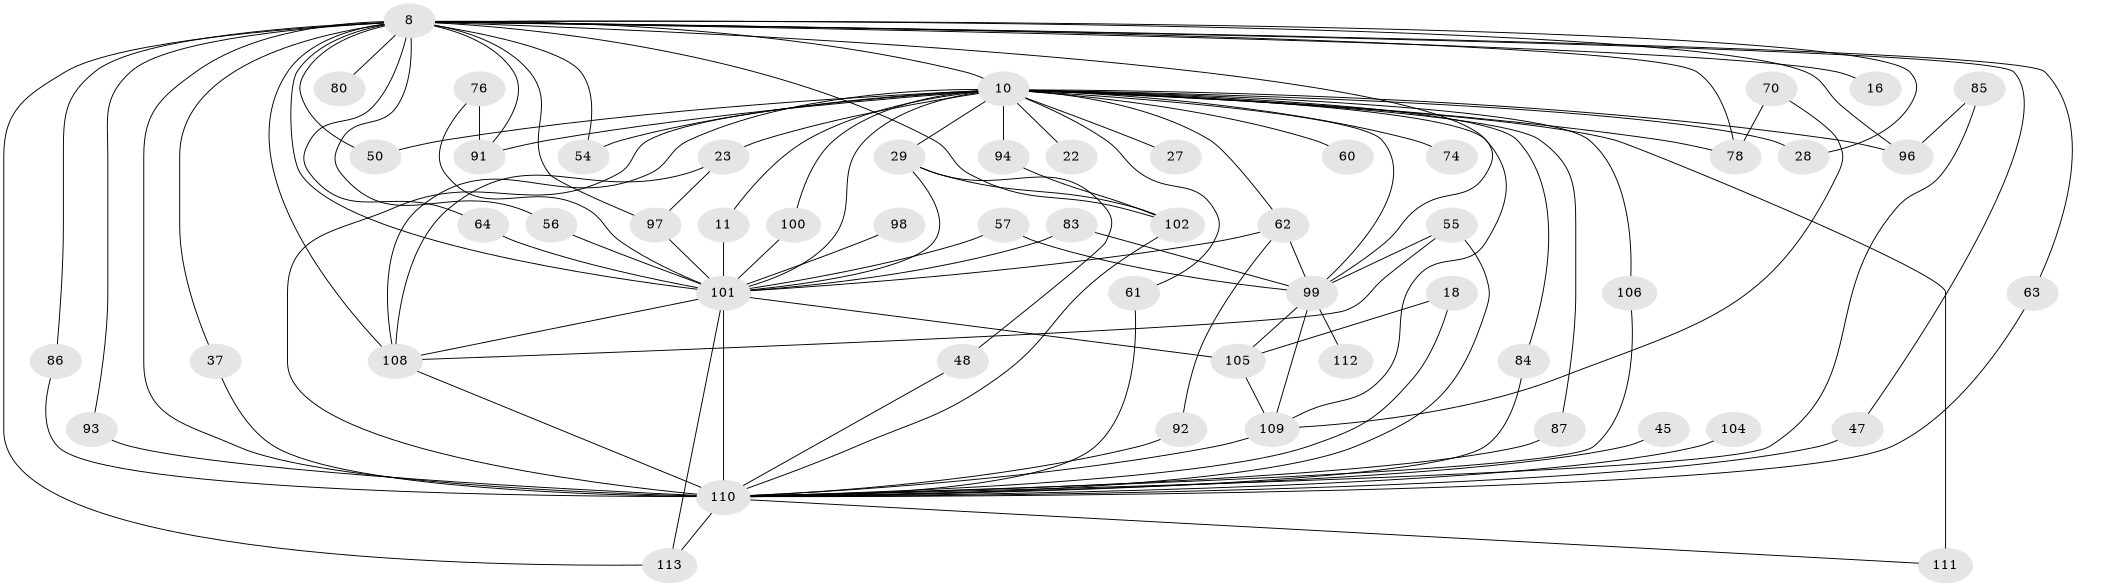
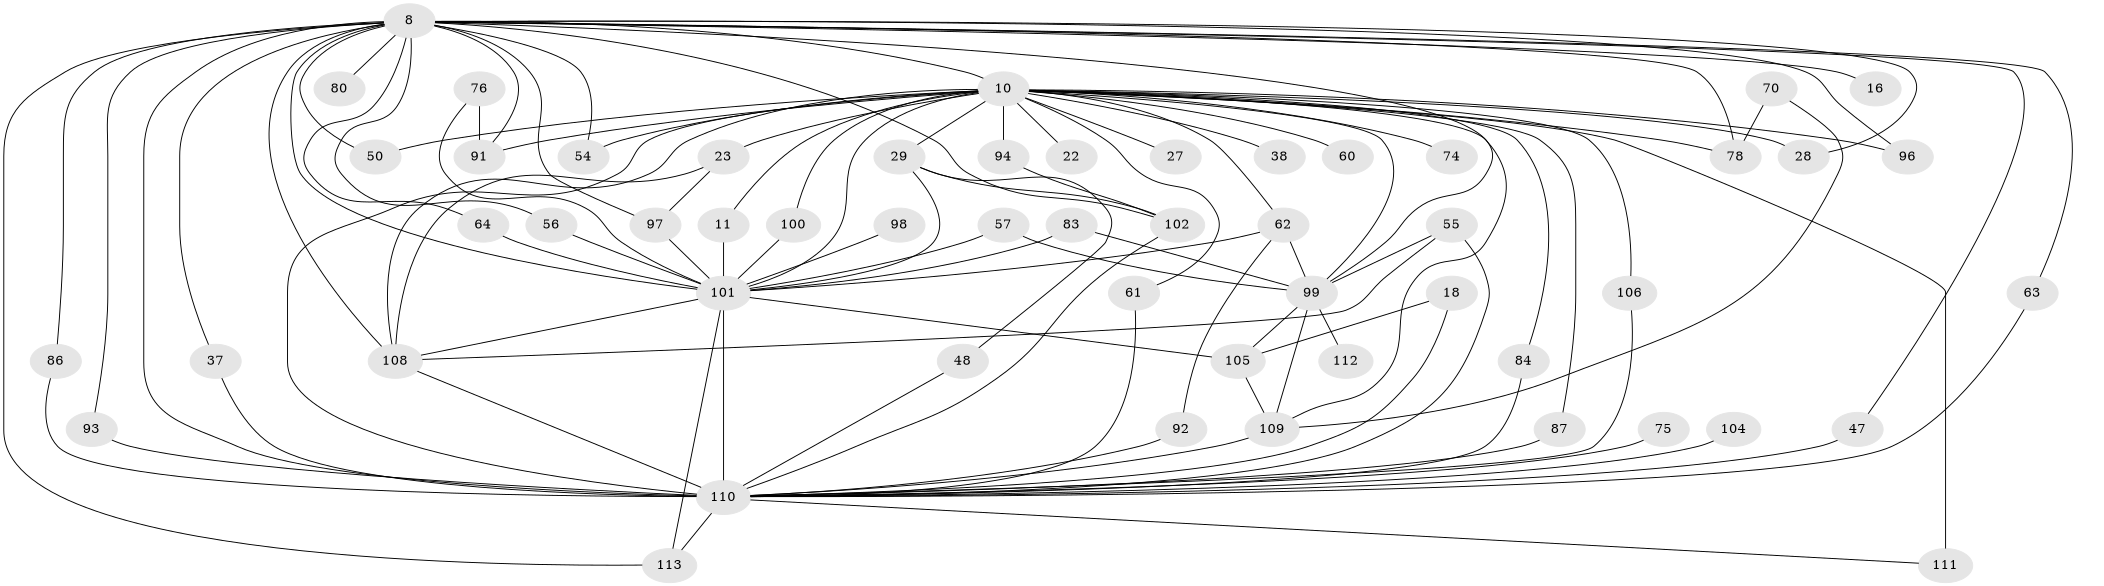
node "85": removed
node "38": added
node "45": label "45" -> "75"
